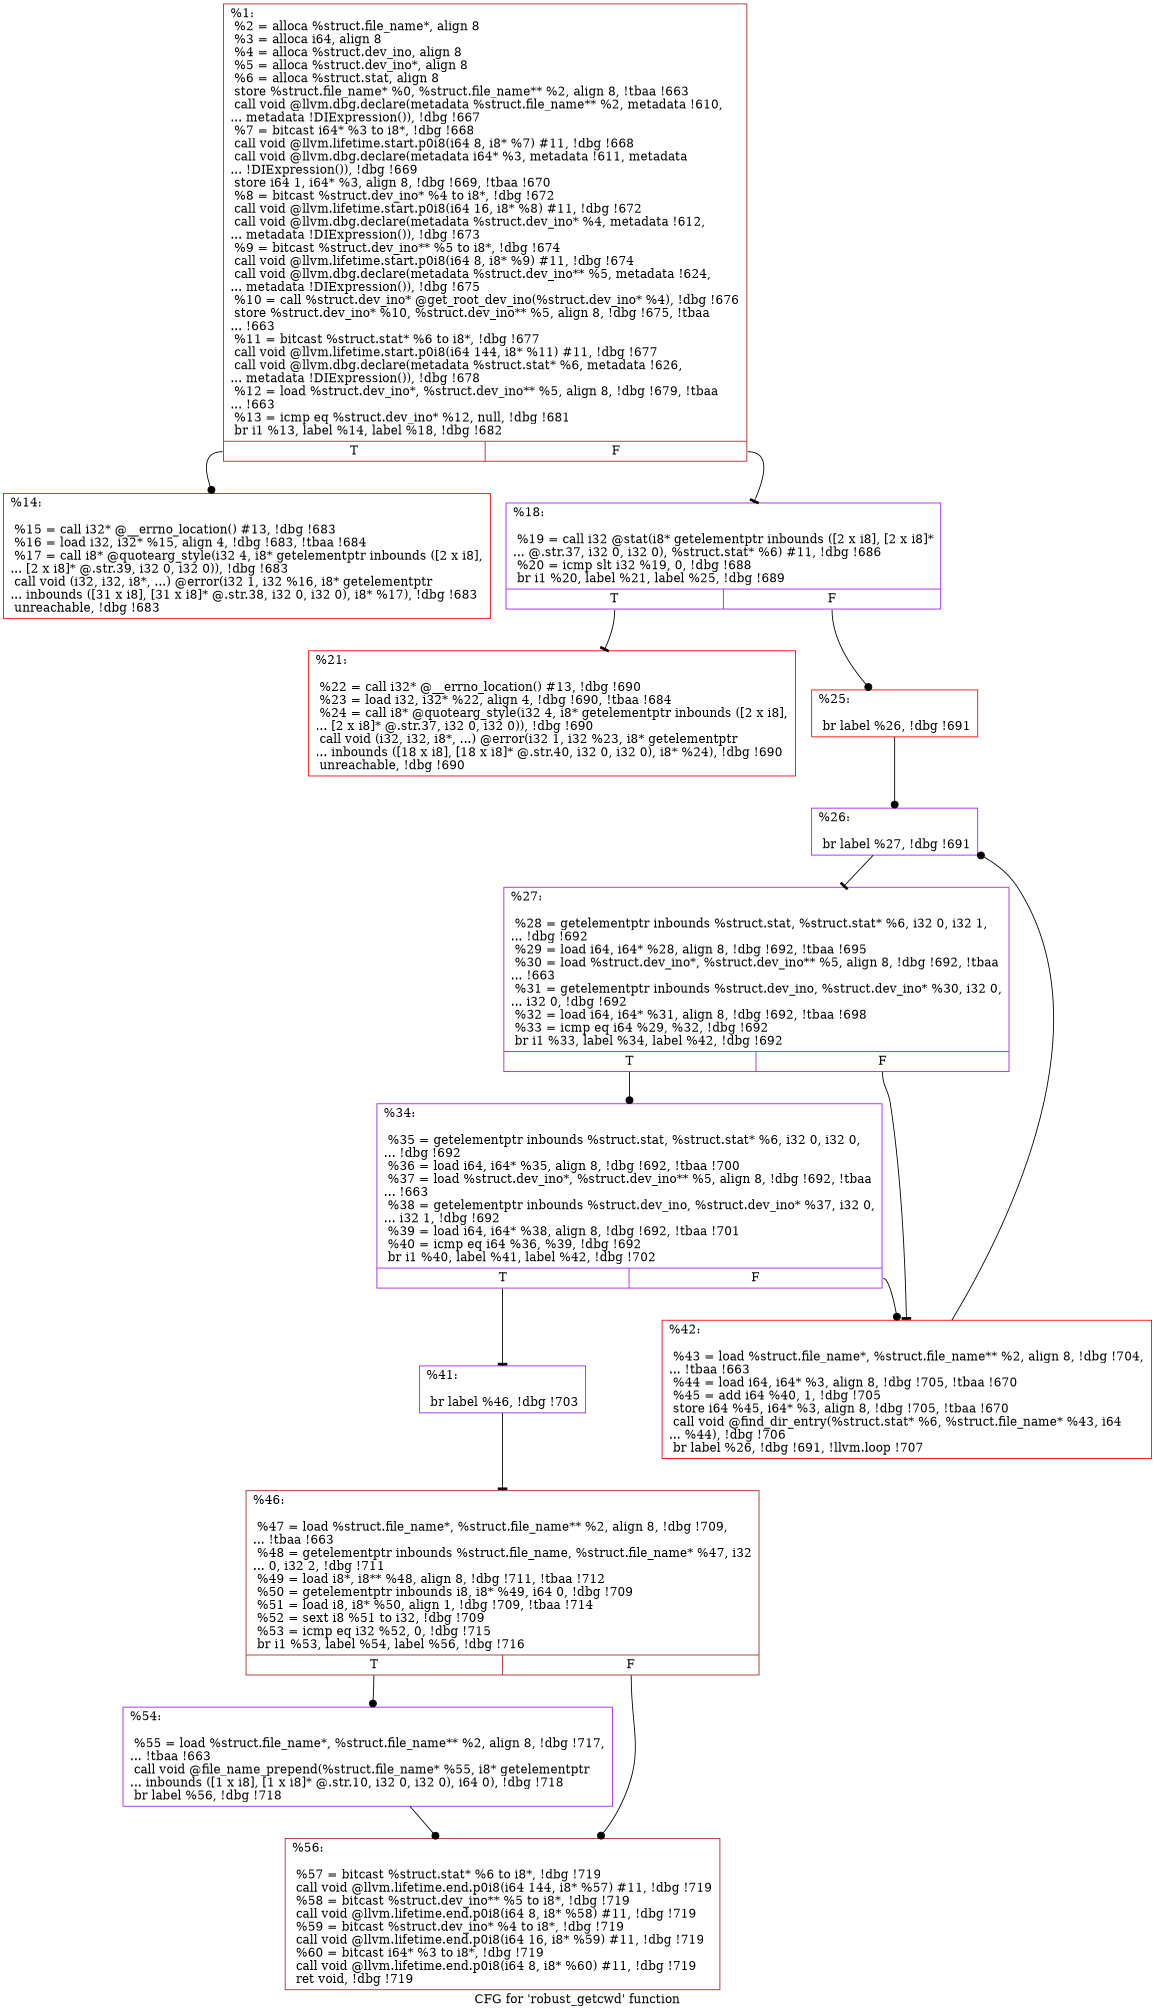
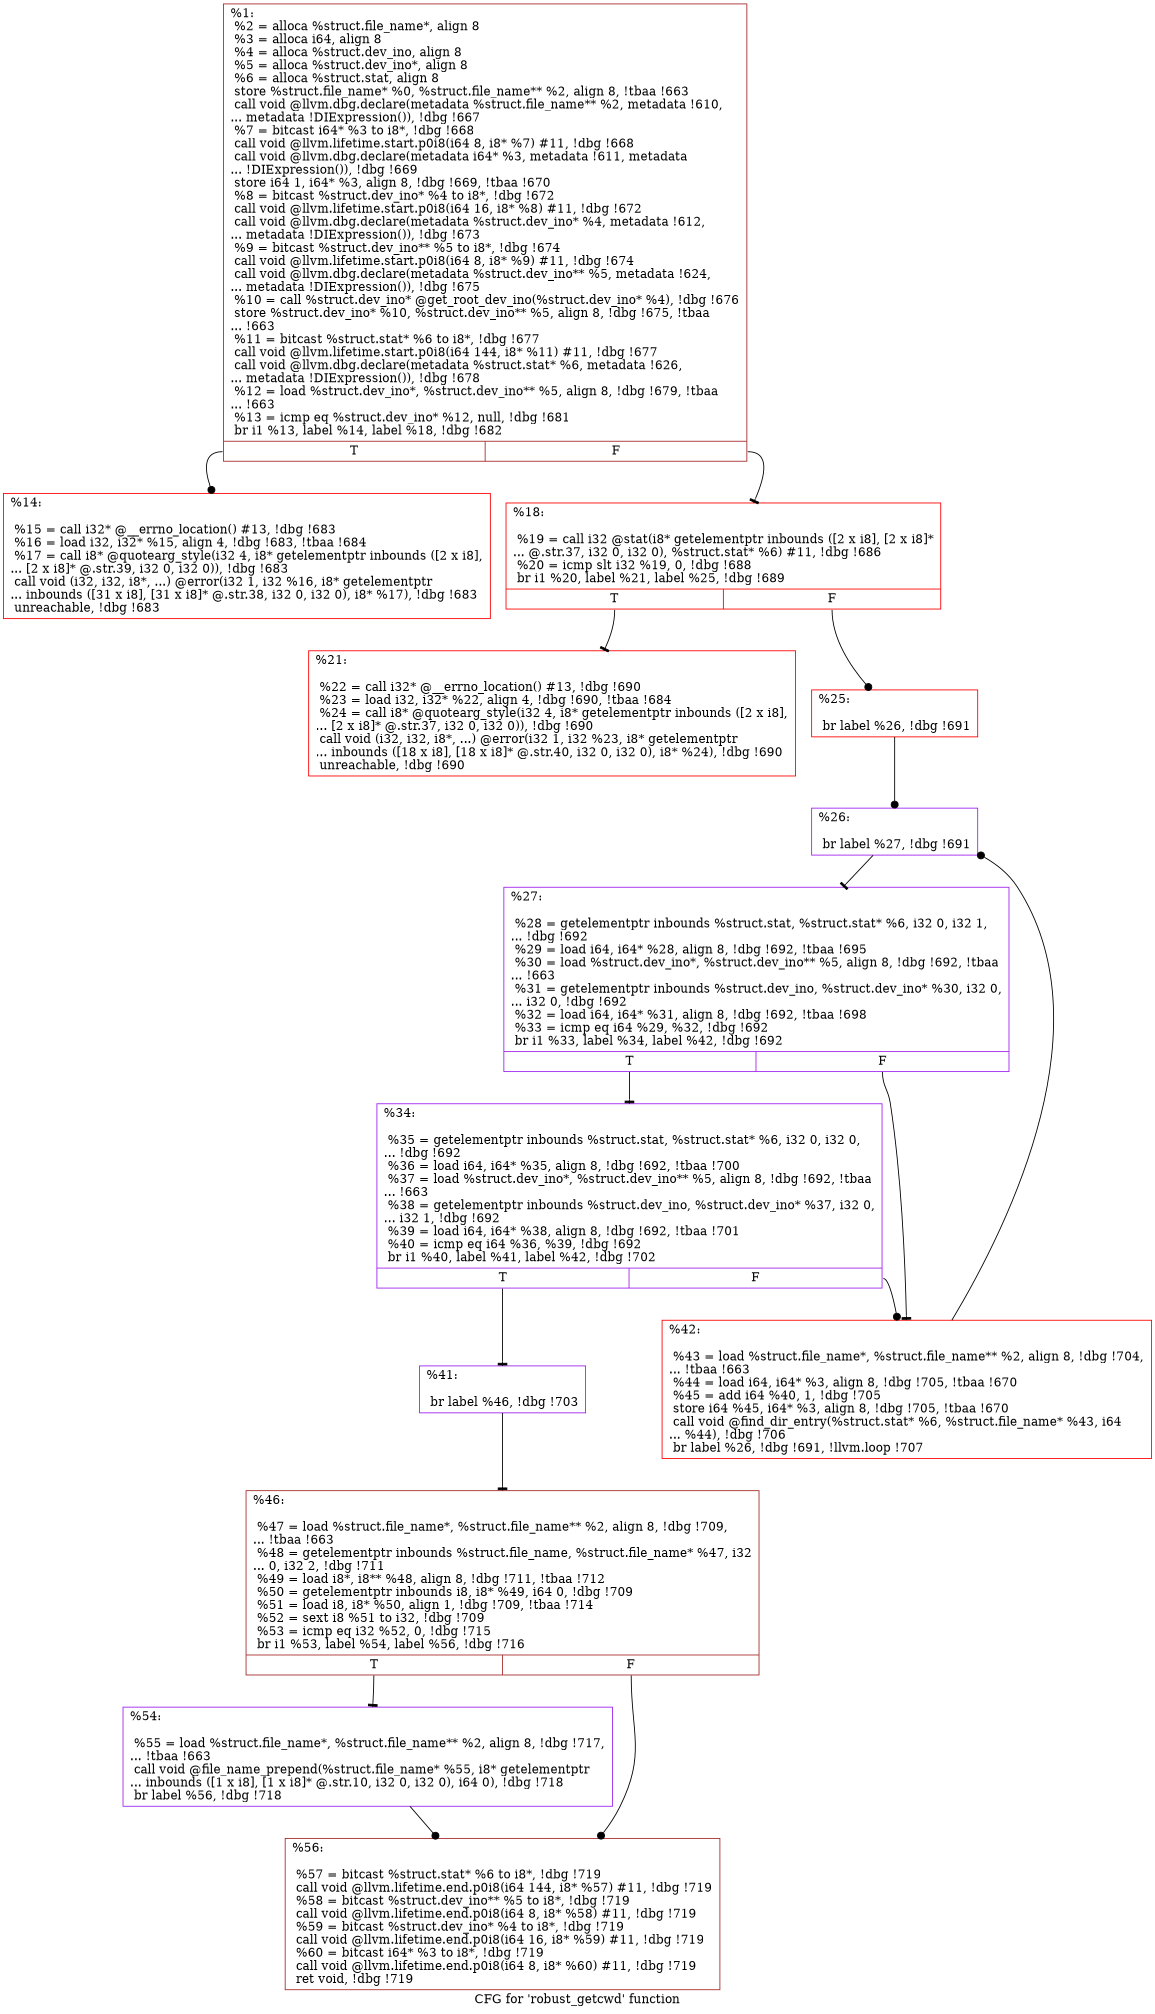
node "%18:": color purple -> red
edge "%27:" -> "%34:": arrowhead dot -> tee
edge "%46:" -> "%54:": arrowhead dot -> tee
